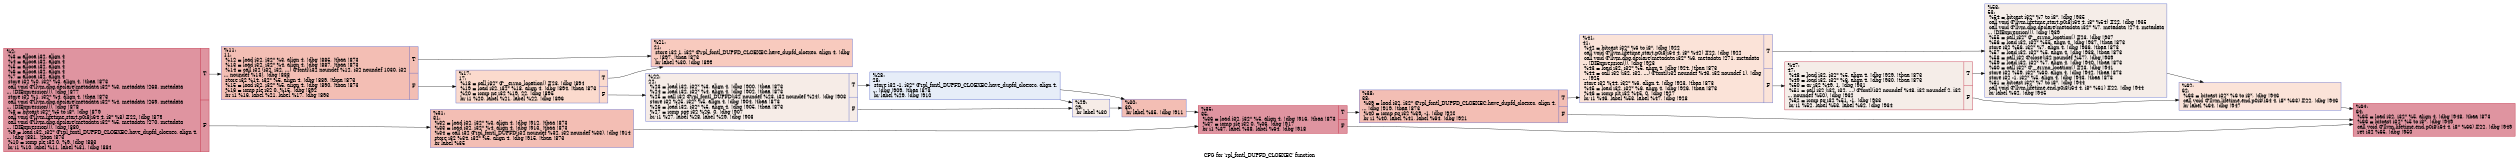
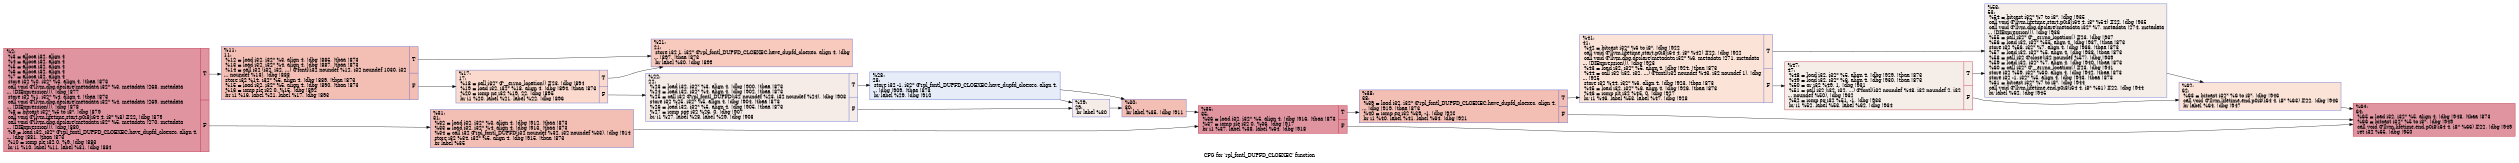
node "%53:": text "... !DIExpression()), !dbg !939" -> "... !DIExpression()), !dbg !936"
